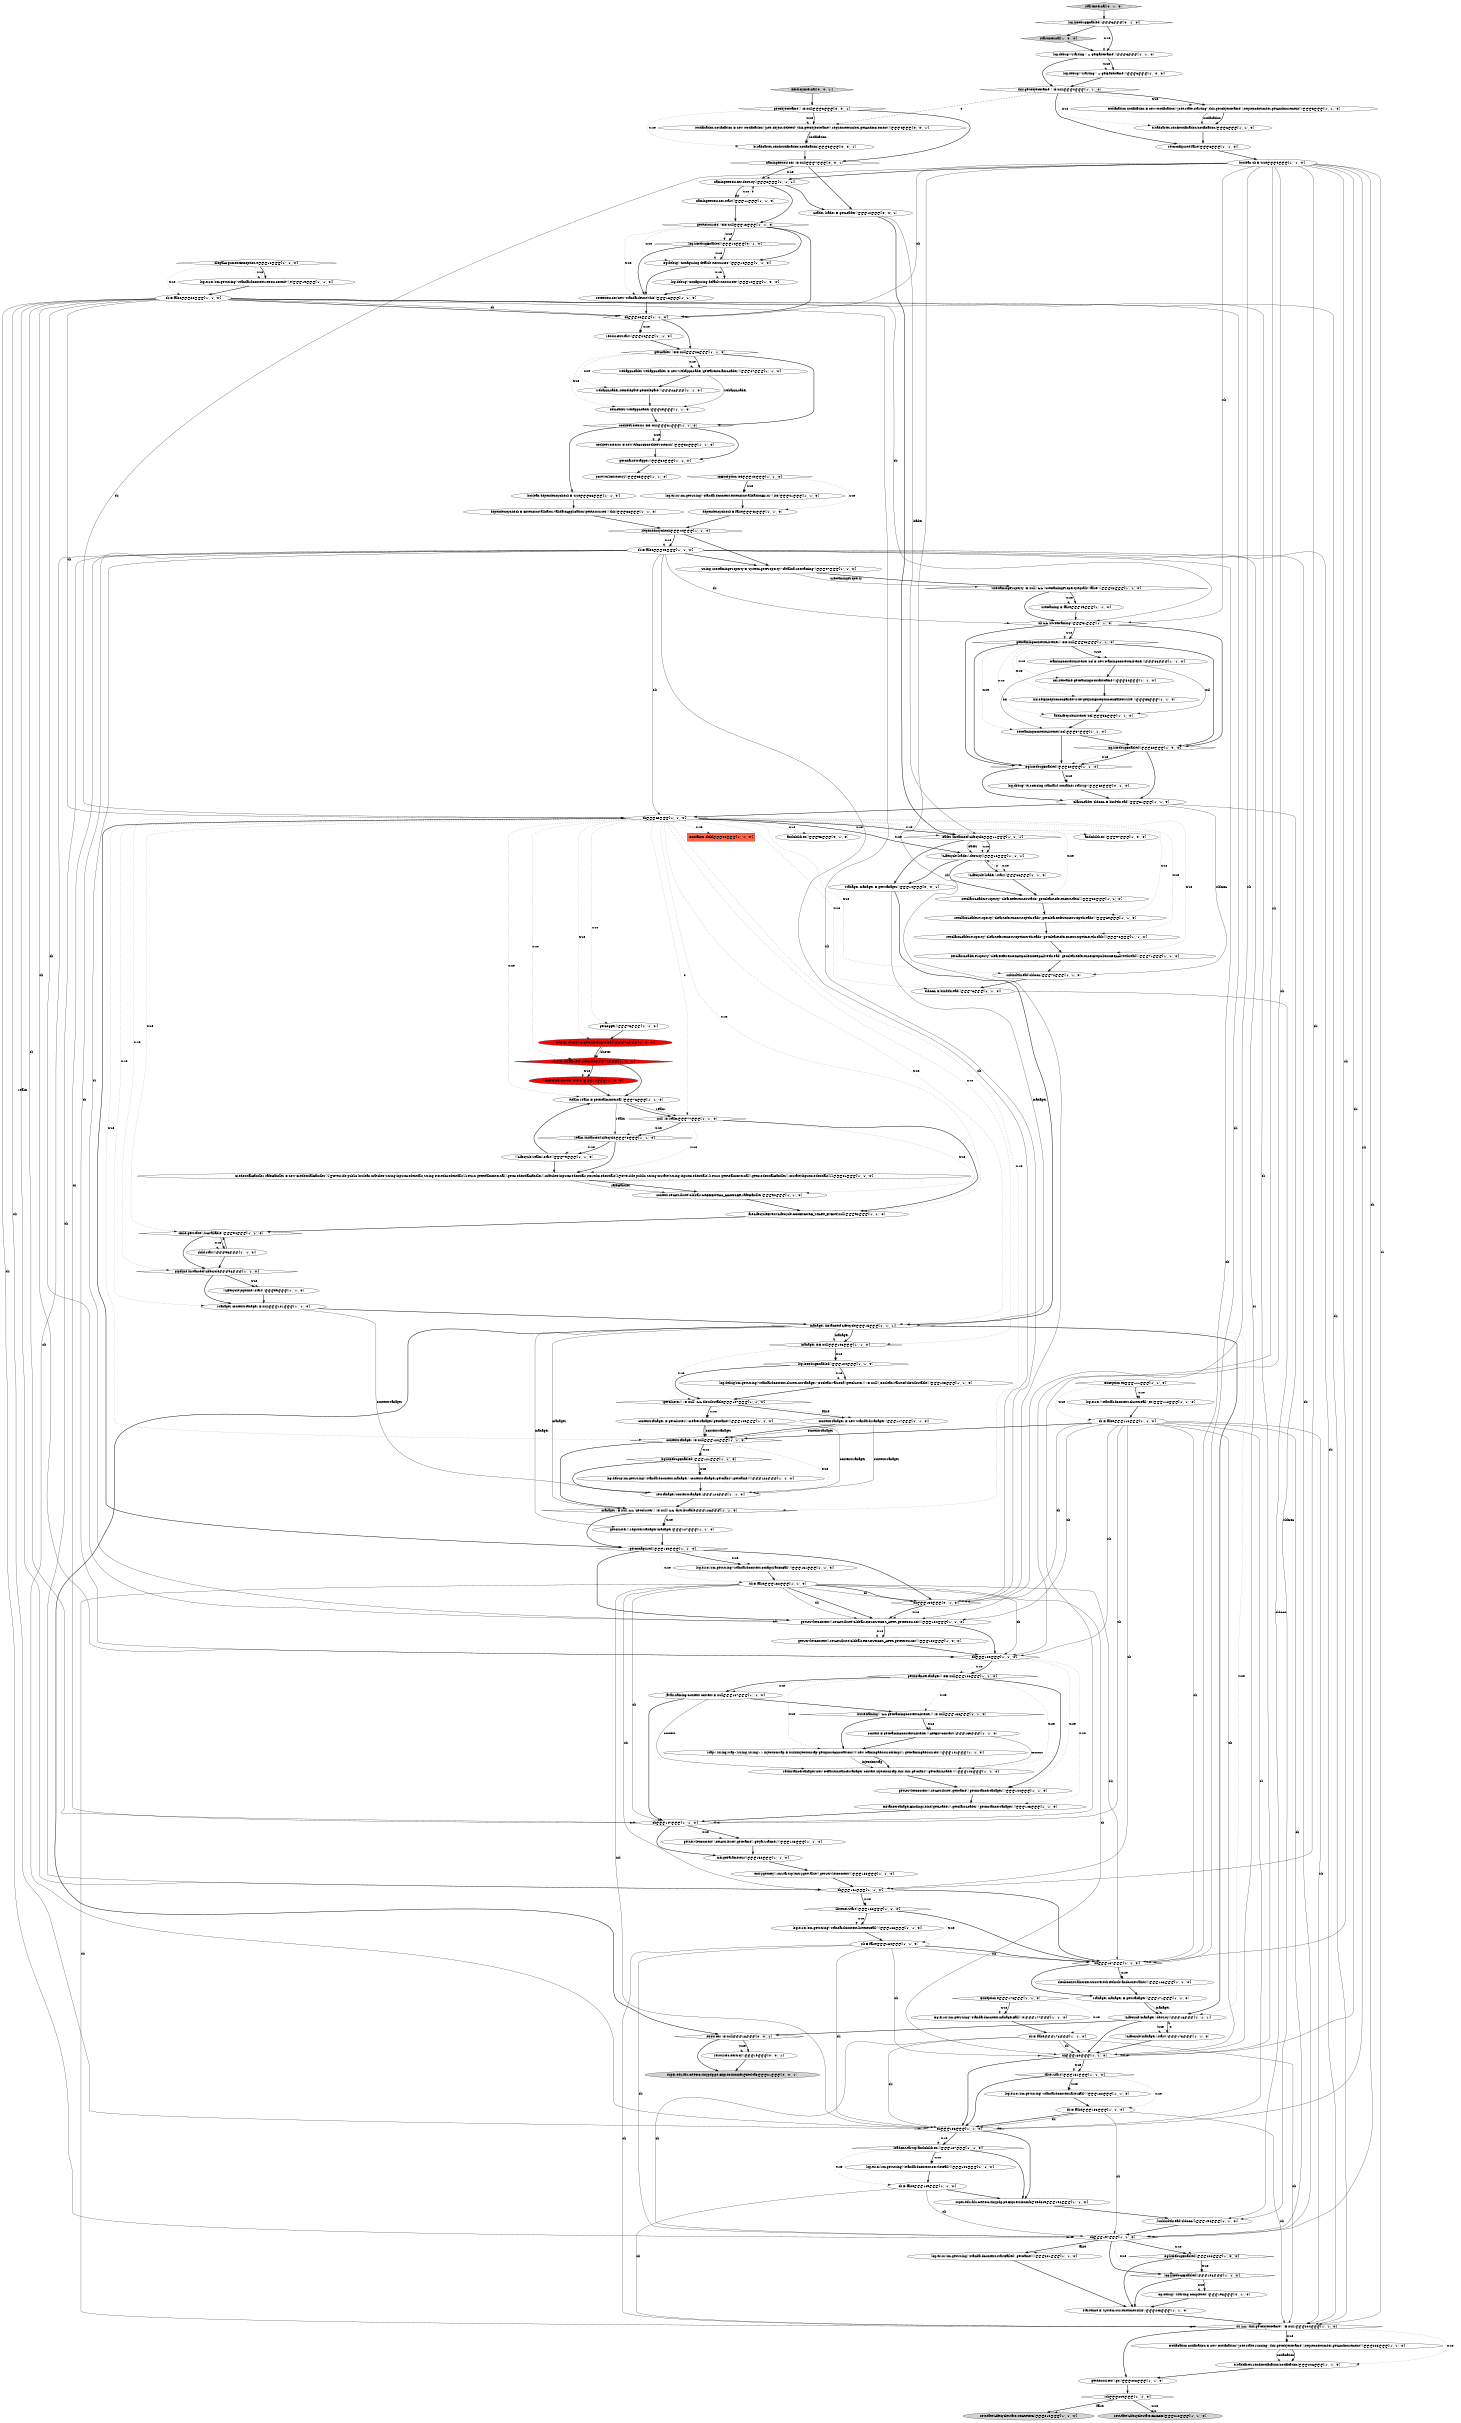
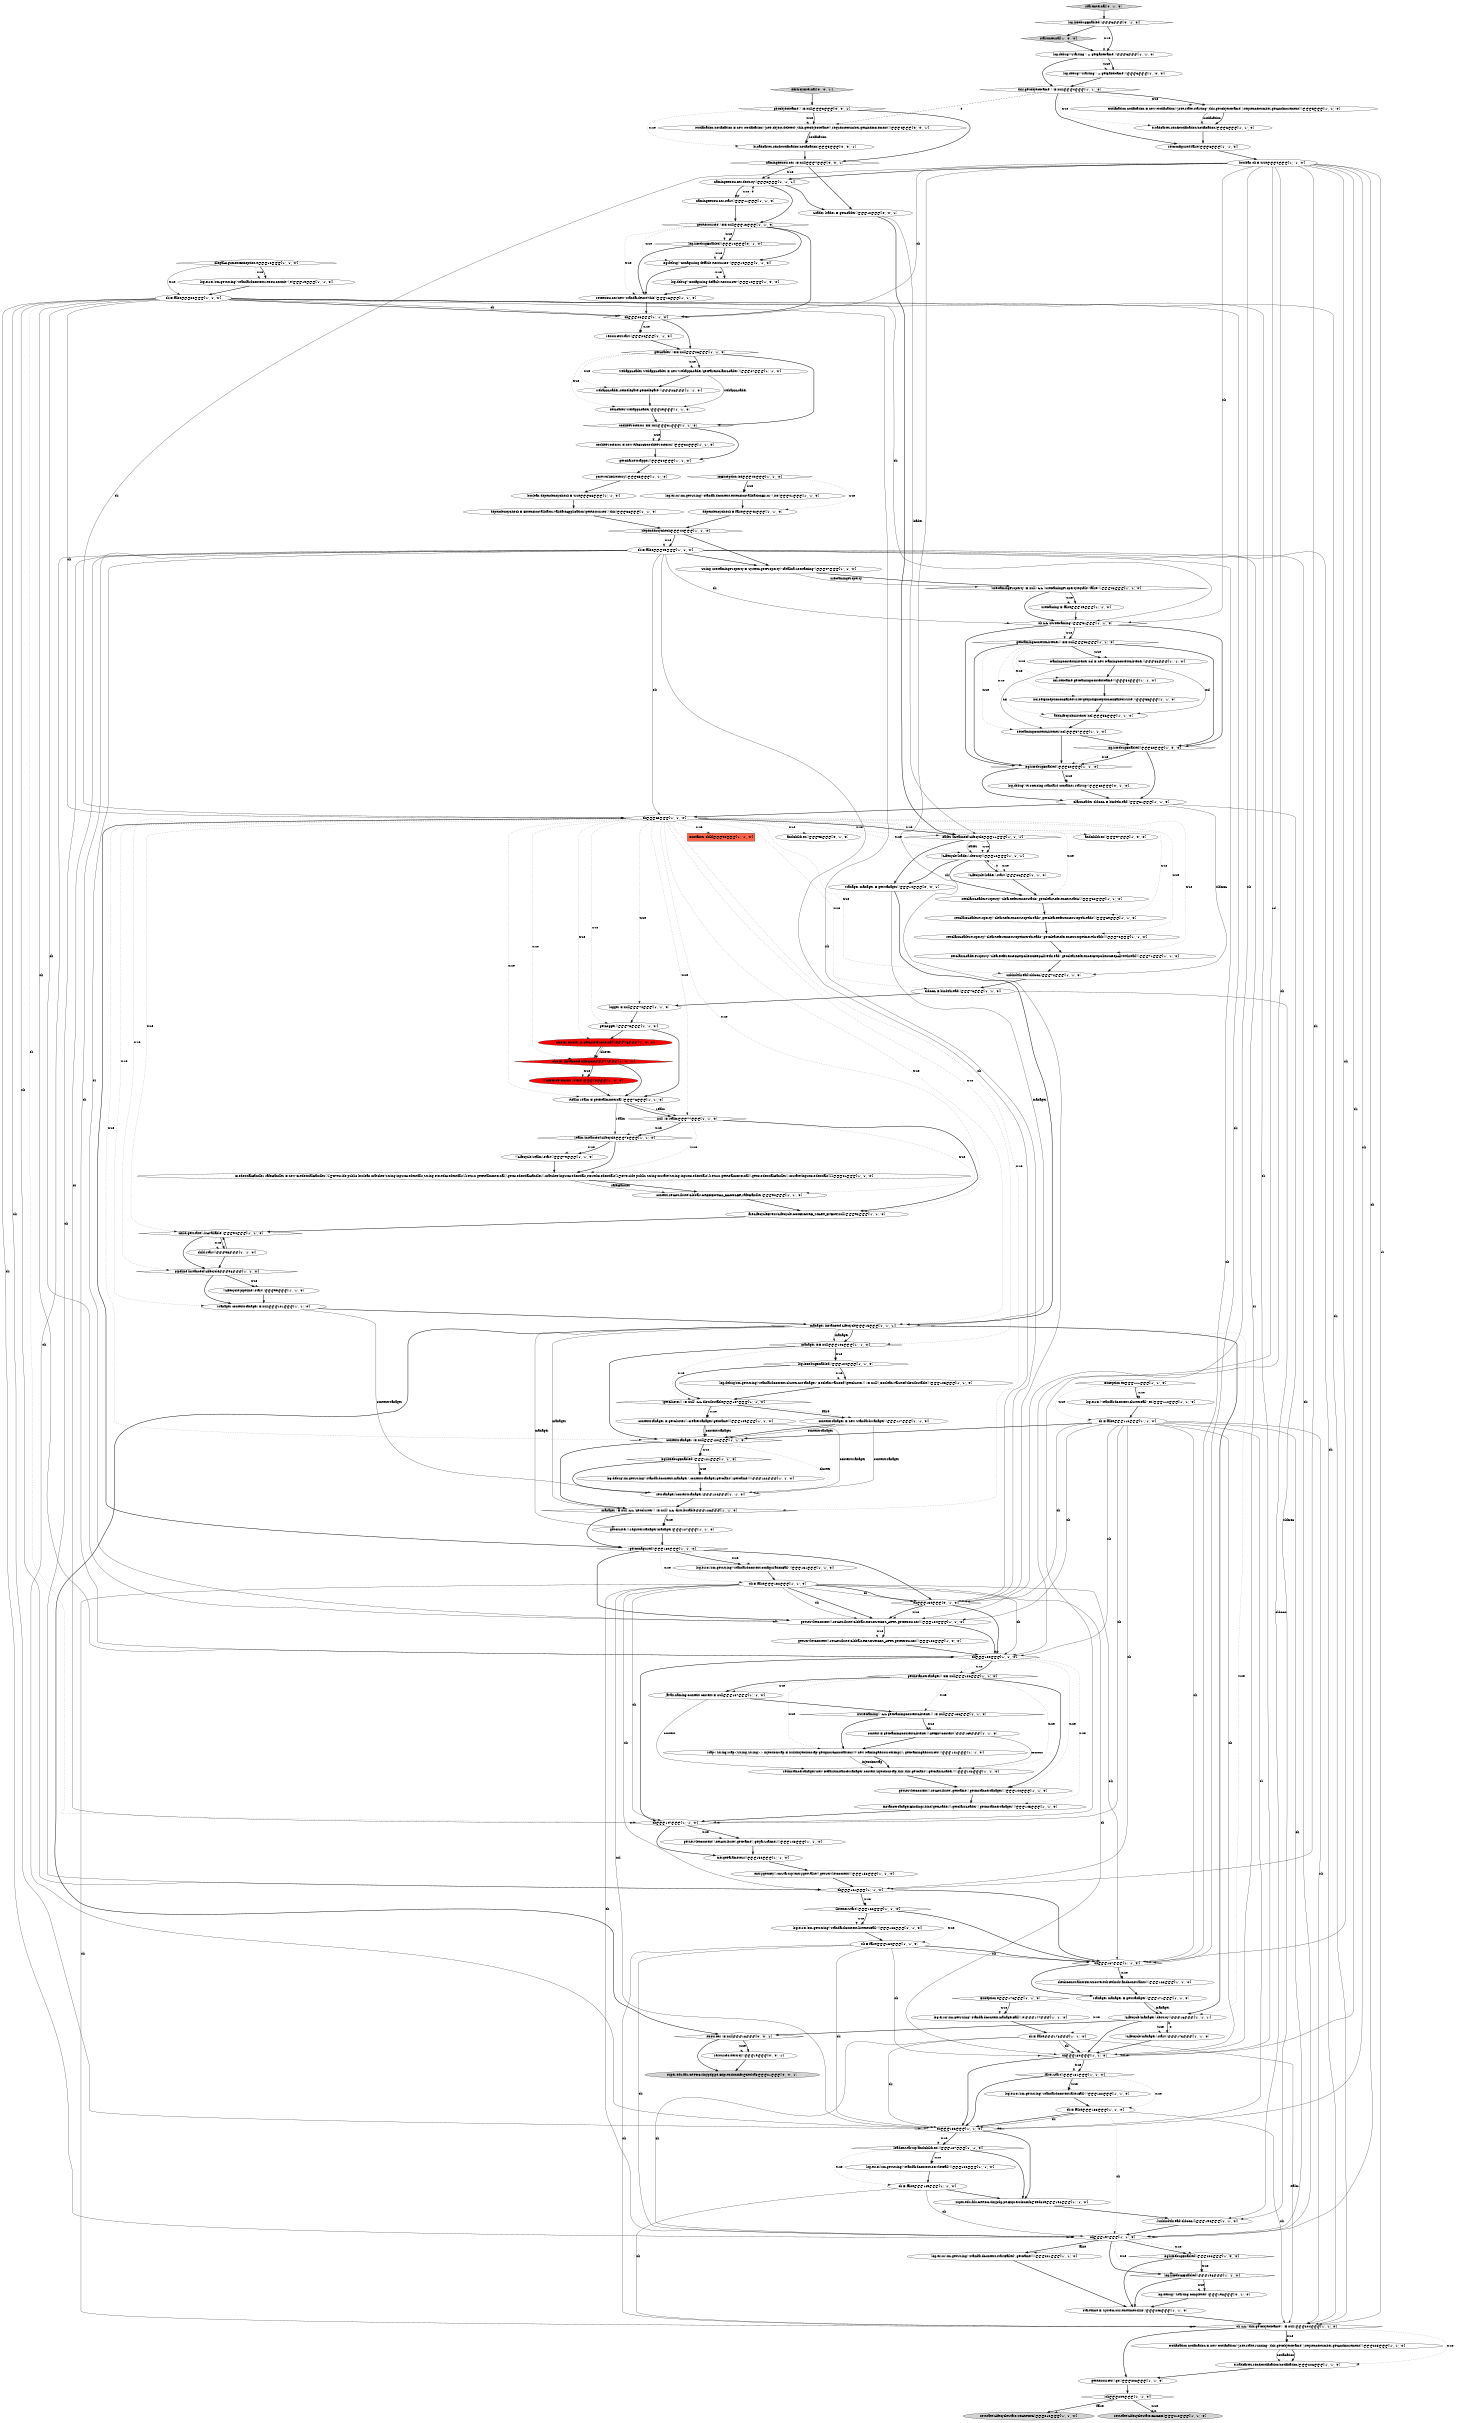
edge "IllegalArgumentException e@@@18@@@['1', '1', '0']" -> "ok = false@@@20@@@['1', '1', '0']": style dotted -> solid
edge "cookieProcessor == null@@@31@@@['1', '1', '0']" -> "boolean dependencyCheck = true@@@36@@@['1', '1', '0']": now "postWorkDirectory()@@@35@@@['1', '1', '0']" -> "boolean dependencyCheck = true@@@36@@@['1', '1', '0']"
edge "ok@@@63@@@['1', '1', '0']" -> "((Lifecycle)loader).destroy()@@@12@@@['1', '1', '1']": style bold -> dotted
edge "boolean ok = true@@@9@@@['1', '1', '0']" -> "ok@@@135@@@['1', '1', '0']": label "ok" -> "ncl"
edge "ok@@@63@@@['1', '1', '0']" -> "null != realm@@@77@@@['1', '1', '0']": label "0" -> "true"
node "logger = null@@@74@@@['1', '1', '0']": added
edge "ok = false@@@20@@@['1', '1', '0']" -> "ok@@@161@@@['1', '1', '0']": label "realm" -> "ok"
edge "((Lifecycle)realm).start()@@@79@@@['1', '1', '0']" -> "Realm realm = getRealmInternal()@@@76@@@['1', '1', '0']": now "getLogger()@@@75@@@['1', '1', '0']" -> "Realm realm = getRealmInternal()@@@76@@@['1', '1', '0']"
edge "ok = false@@@20@@@['1', '1', '0']" -> "ok@@@147@@@['1', '1', '0']": style solid -> dotted
edge "manager == null@@@103@@@['1', '1', '0']" -> "contextManager != null@@@120@@@['1', '1', '0']": added
edge "contextManager != null@@@120@@@['1', '1', '0']" -> "setManager(contextManager)@@@124@@@['1', '1', '0']": label "true" -> "cluster"
edge "ok@@@134@@@['0', '1', '0']" -> "ok@@@135@@@['1', '1', '0']": added
edge "javax.naming.Context context = null@@@137@@@['1', '1', '0']" -> "ok@@@147@@@['1', '1', '0']": now "ok@@@135@@@['1', '1', '0']" -> "ok@@@147@@@['1', '1', '0']"
edge "ok = false@@@132@@@['1', '1', '0']" -> "ok@@@197@@@['1', '1', '0']": added, label "ok"
edge "ok = false@@@183@@@['1', '1', '0']" -> "ok@@@197@@@['1', '1', '0']": style solid -> dotted
edge "ok = false@@@178@@@['1', '1', '0']" -> "ok && (this.getObjectName() != null)@@@204@@@['1', '1', '0']": label "ok" -> "realm"
